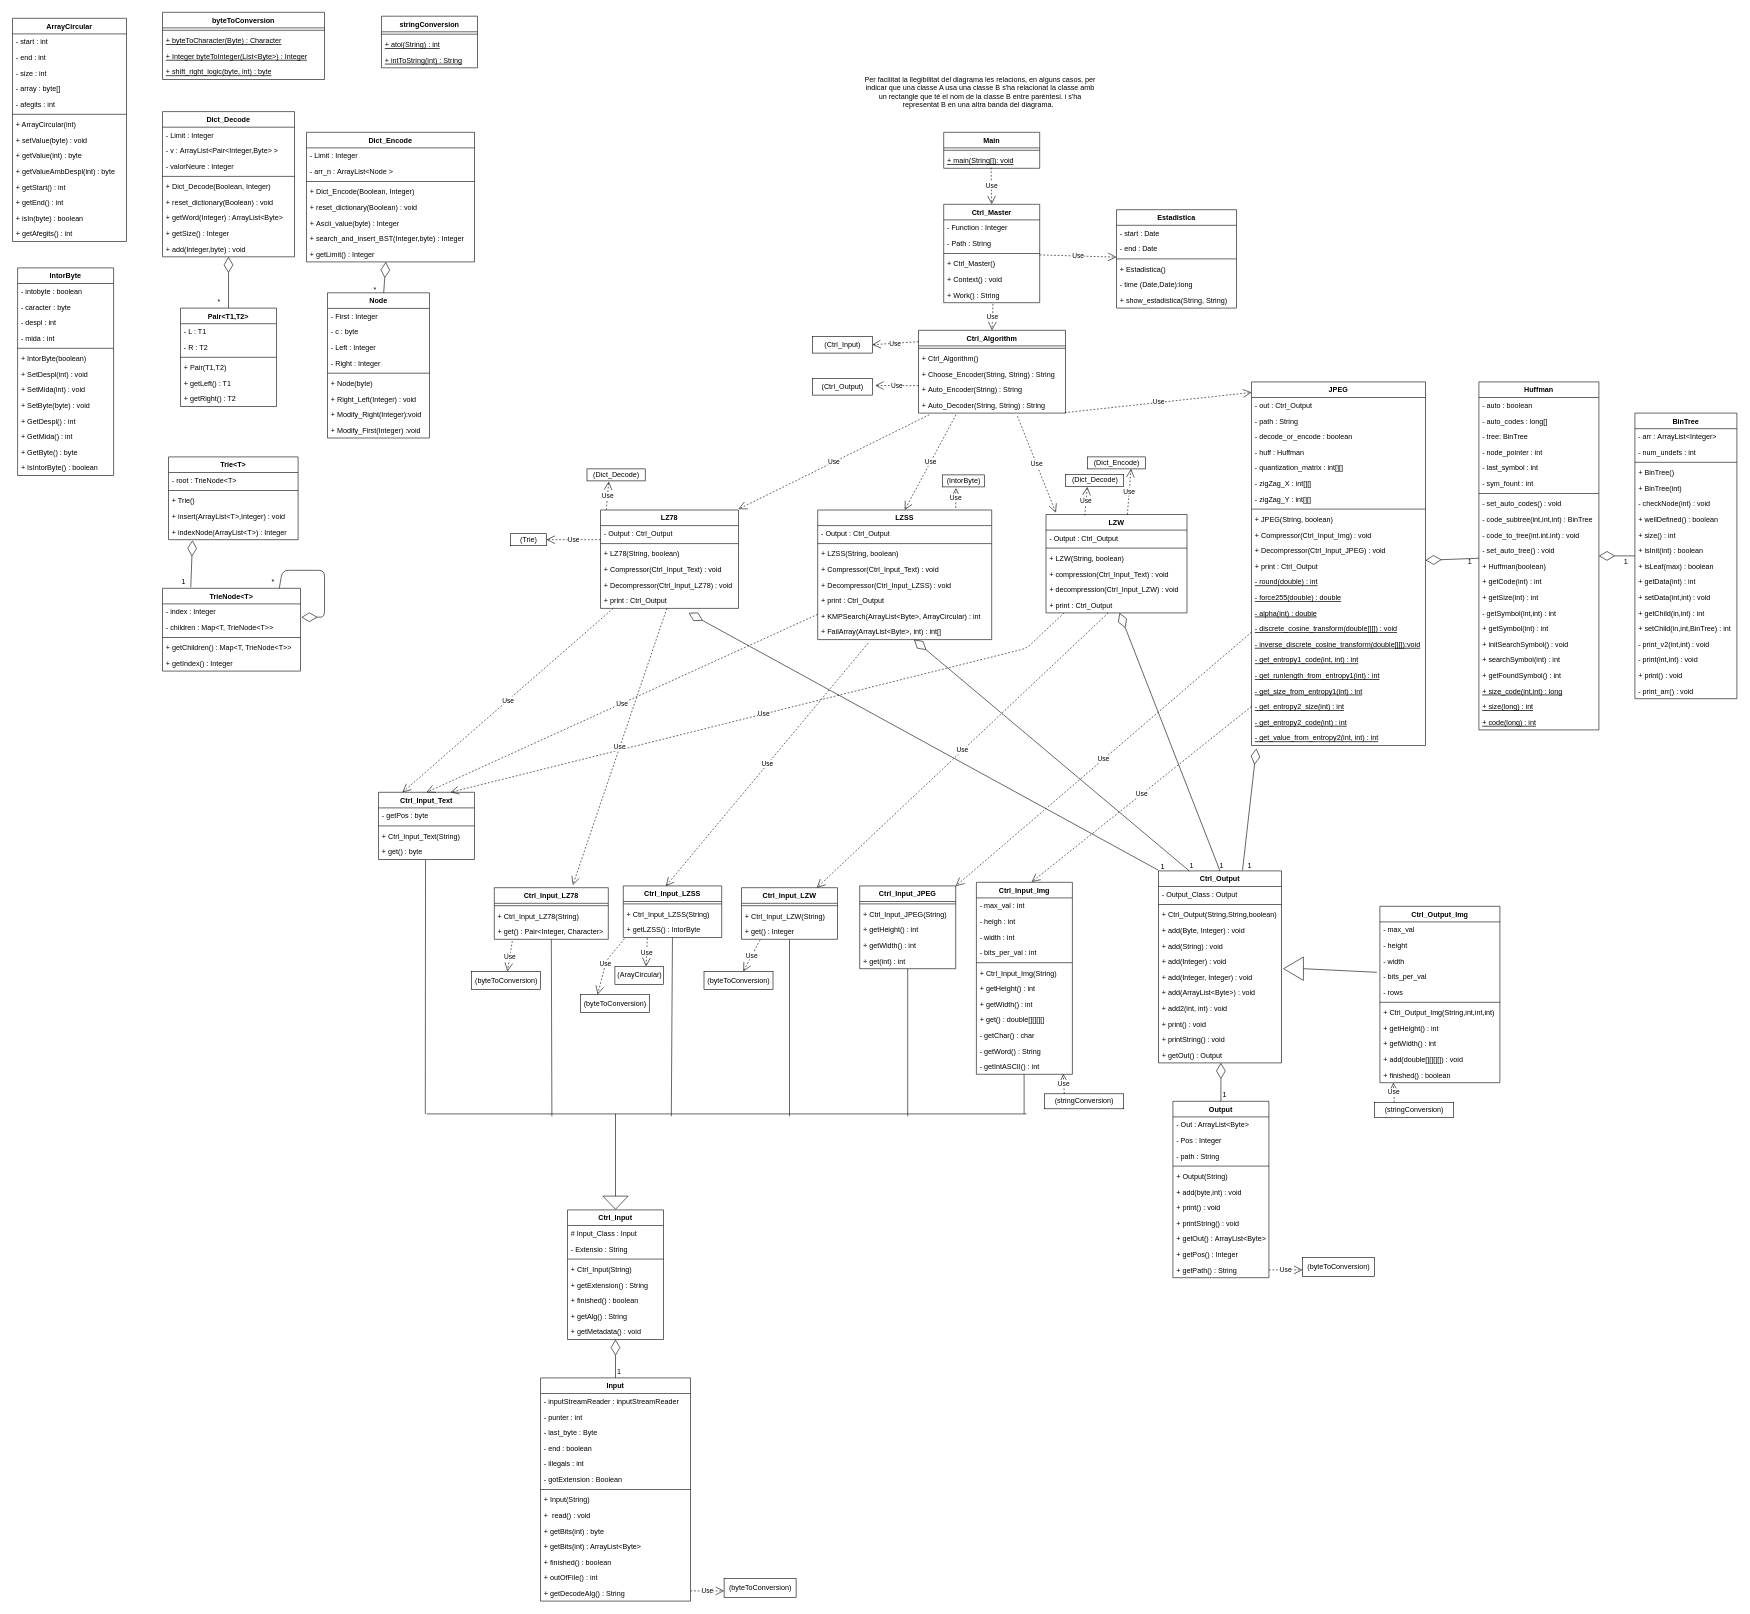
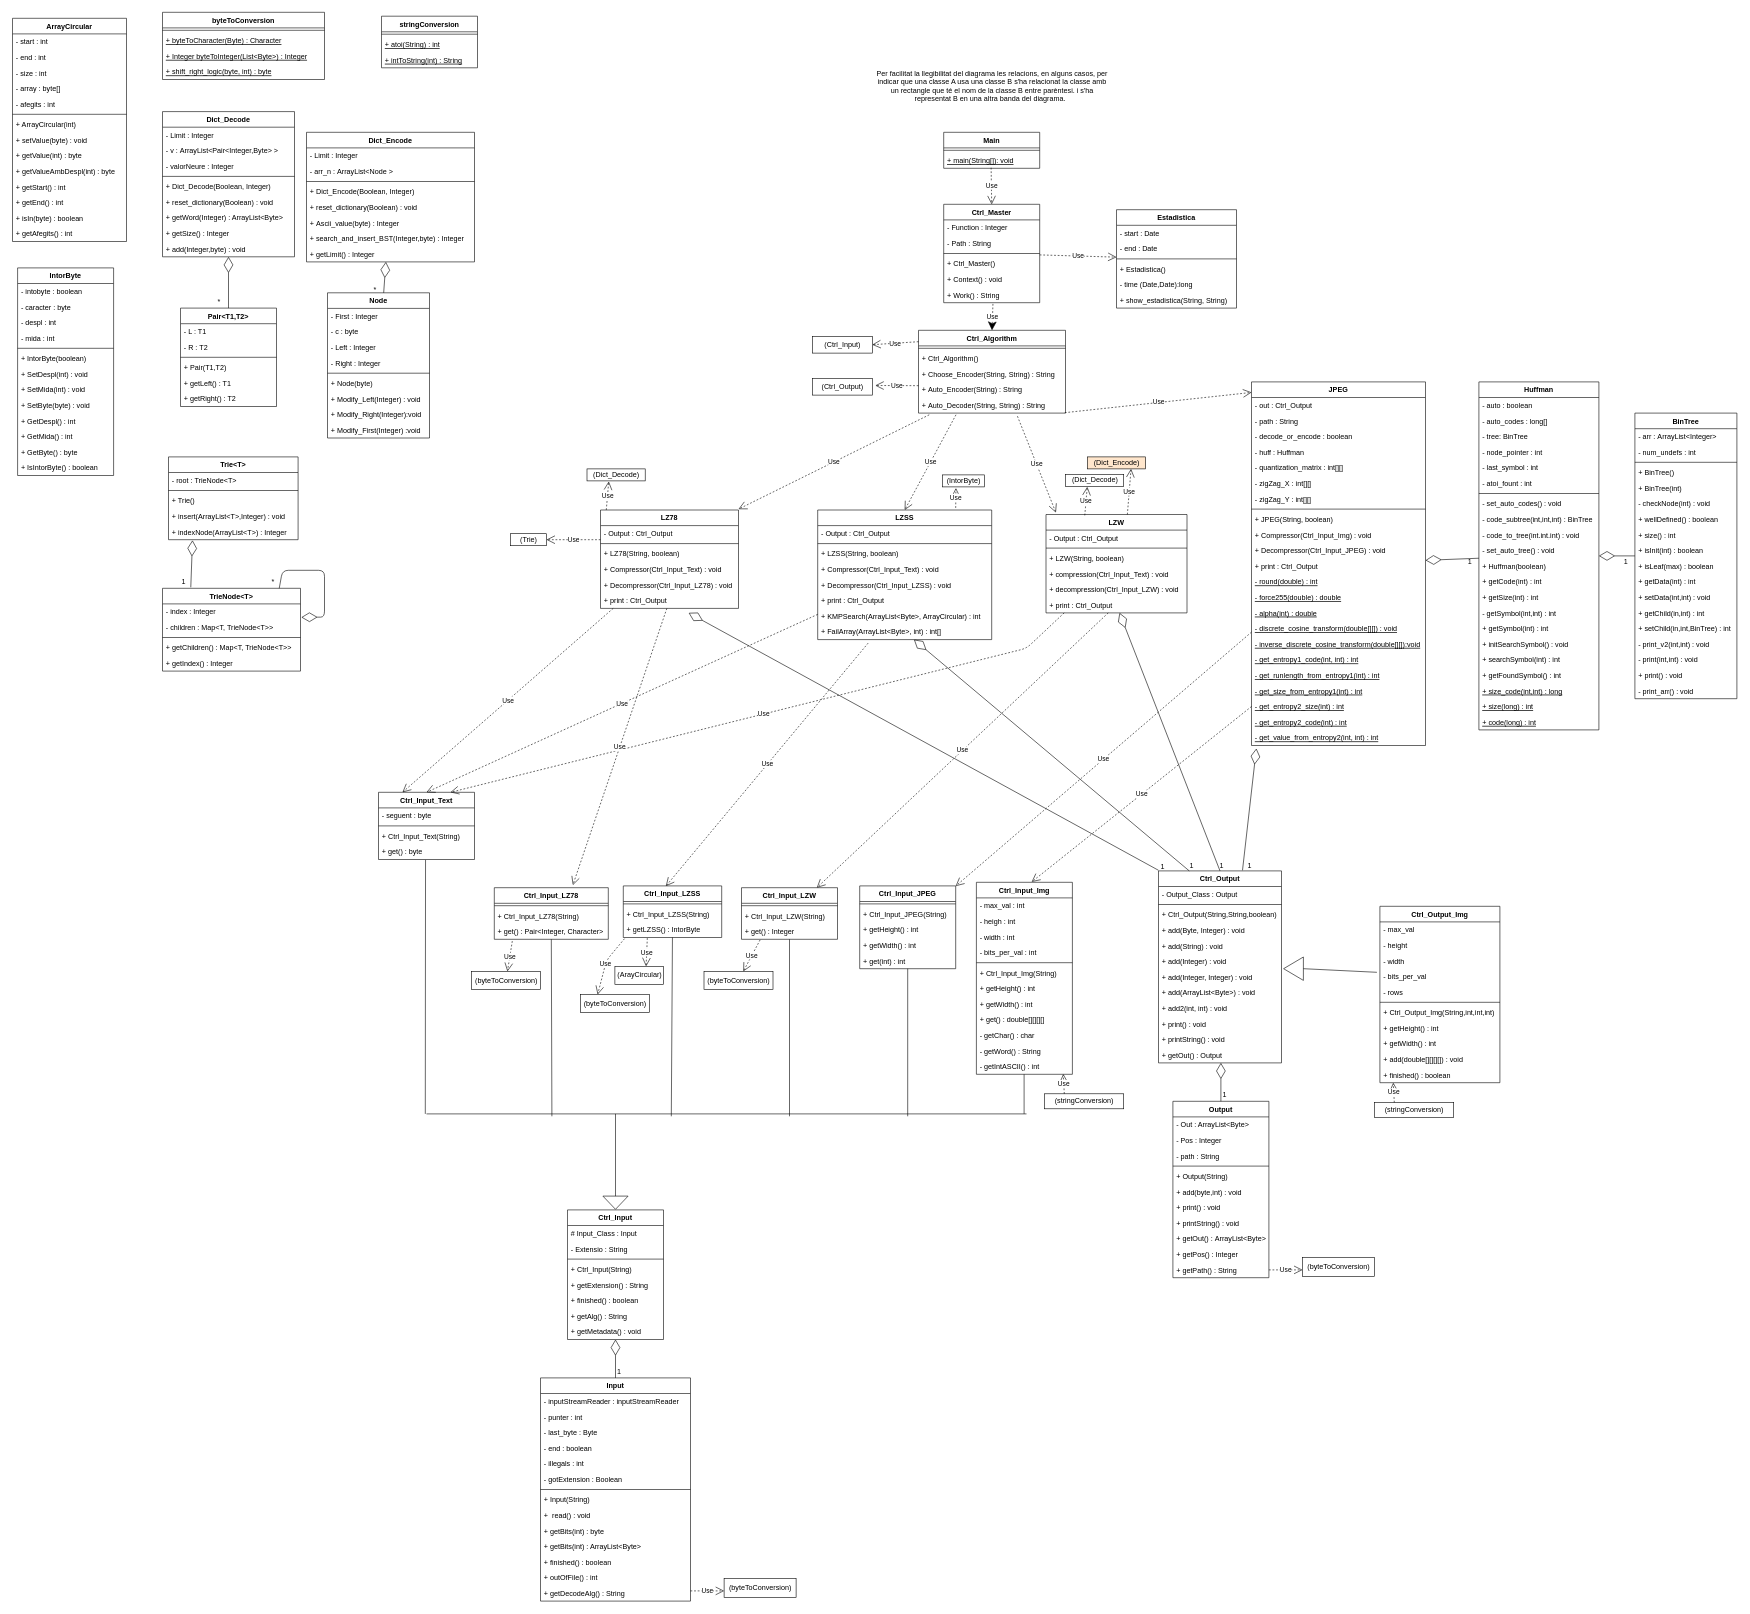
node "Per facilitat la llegibilitat del diagrama les relacions, en alguns casos, per indicar que una classe A usa una classe B s'ha relacionat la classe amb un rectangle que té el nom de la classe B entre parèntesi. i s'ha representat B en una altra banda del diagrama.": moved (980, 92) -> (992, 86)
edge "+ Work() : String" -> "Ctrl_Algorithm": arrowhead open -> classic
node "+ Right_Left(Integer) : void": label "+ Right_Left(Integer) : void" -> "+ Modify_Left(Integer) : void"
node "(Dict_Encode)": fillcolor #ffffff -> #ffe6cc
node "- sym_fount : int": label "- sym_fount : int" -> "- atoi_fount : int"
node "- getPos : byte": label "- getPos : byte" -> "- seguent : byte"
